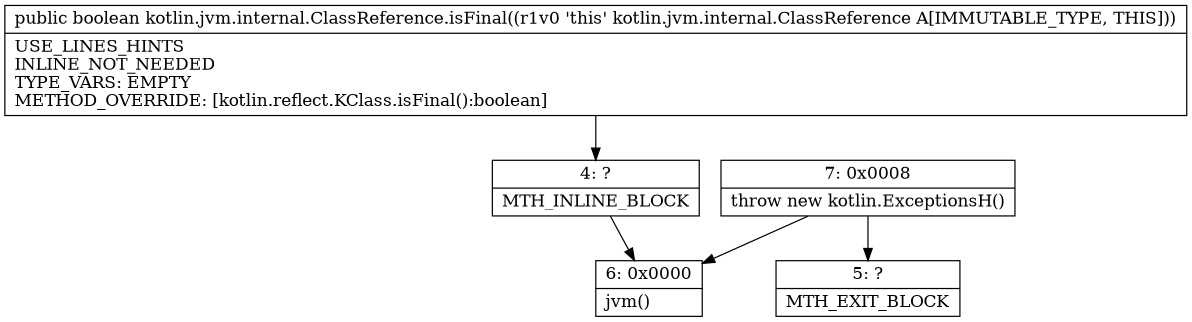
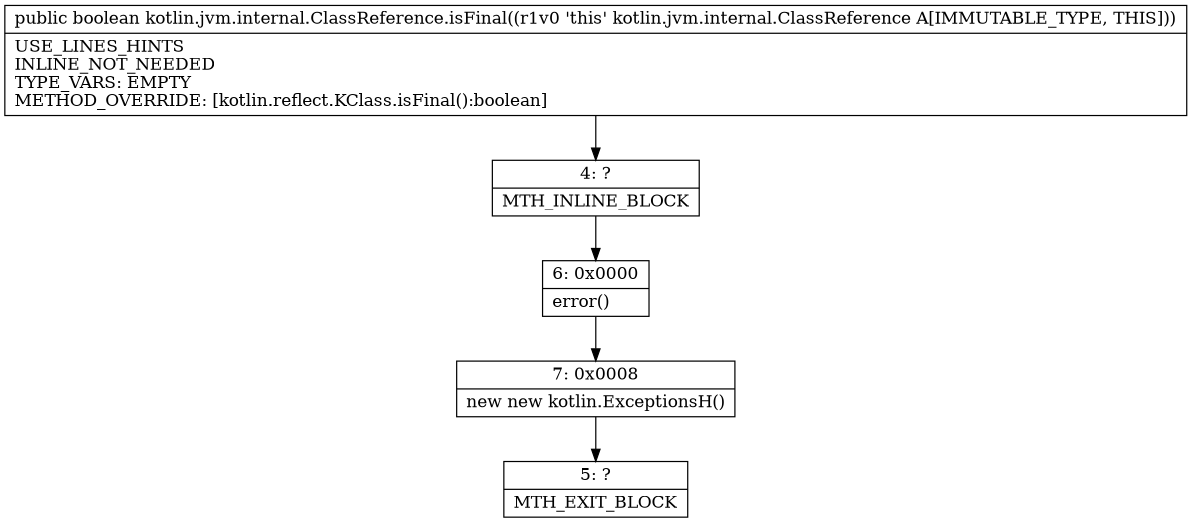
node "7: 0x0008": text "throw new kotlin.ExceptionsH()" -> "new new kotlin.ExceptionsH()"
edge "7: 0x0008" -> "6: 0x0000": reversed
node "6: 0x0000": text "jvm()" -> "error()"
